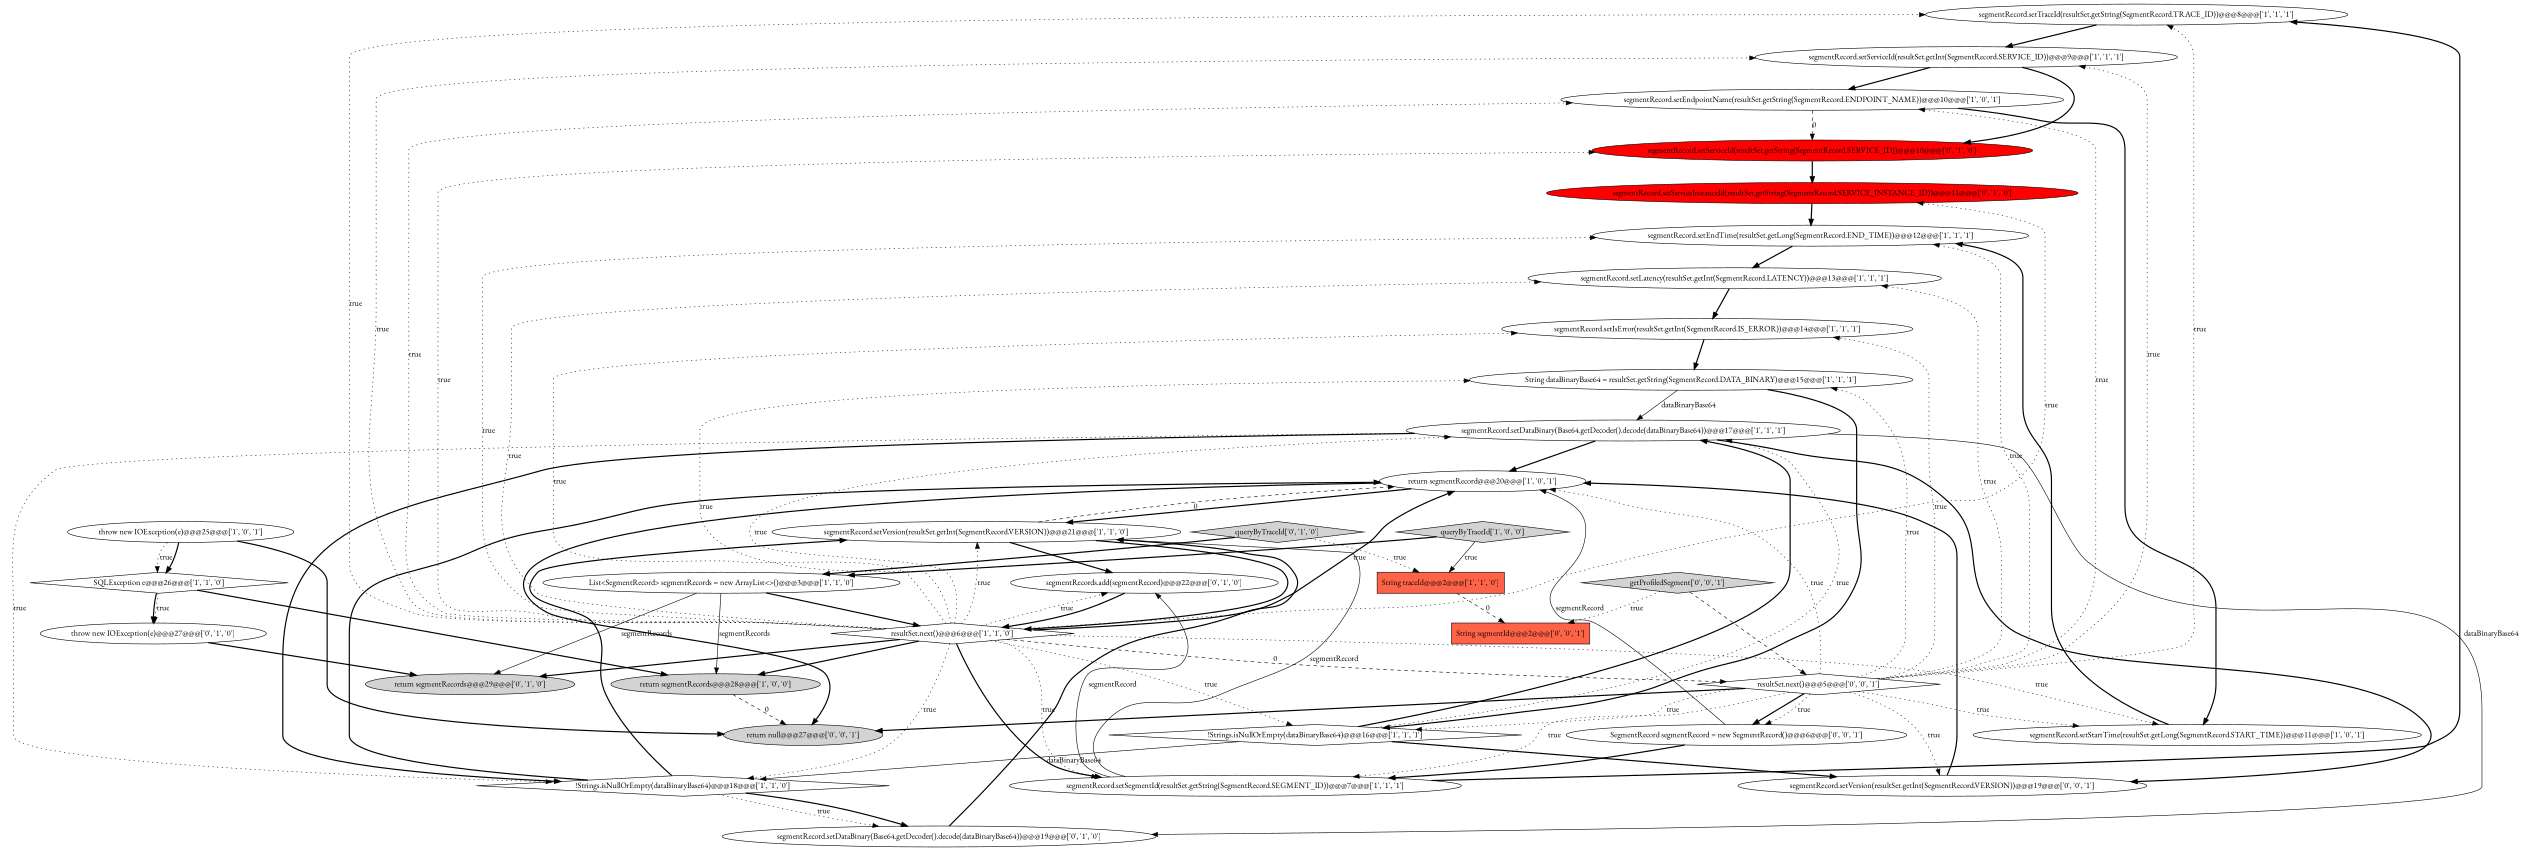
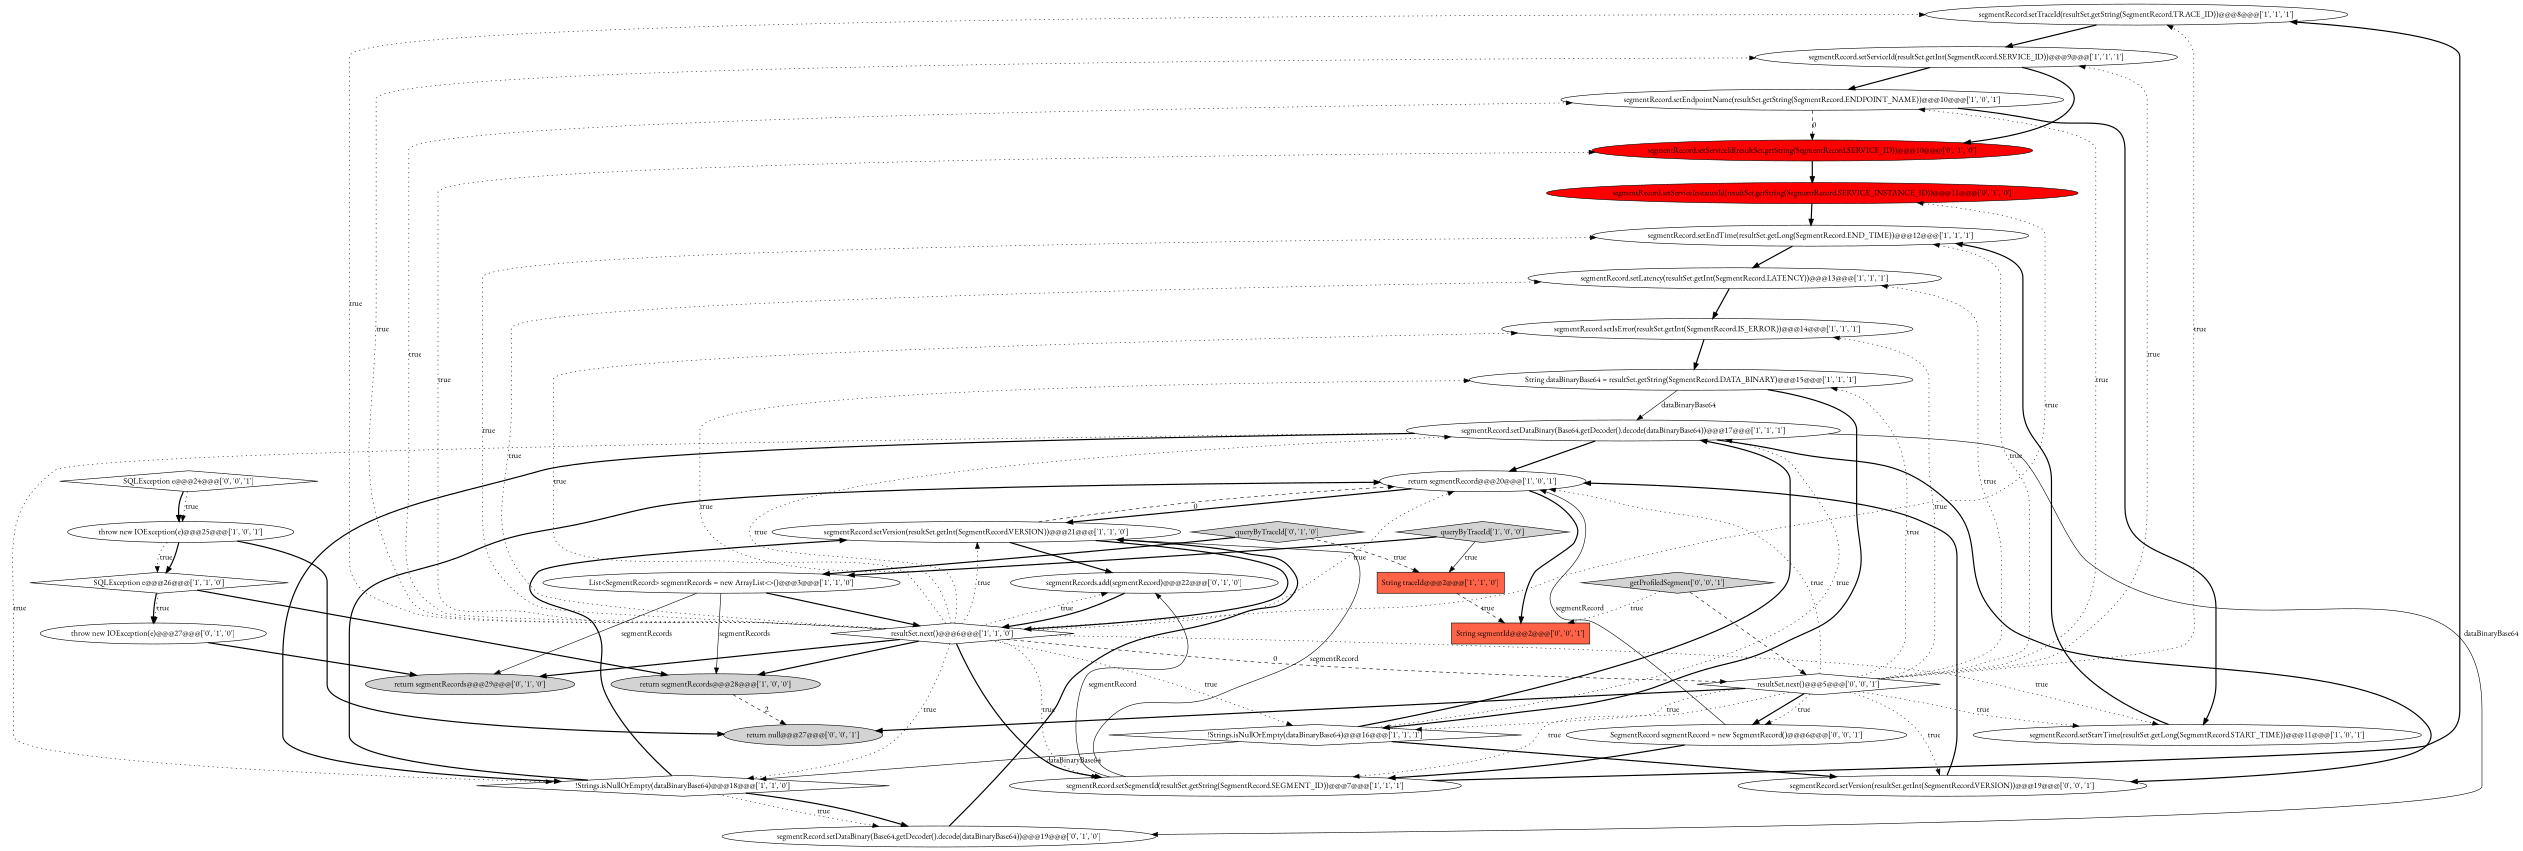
node "SQLException e@@@24@@@['0', '0', '1']": added
edge "return segmentRecord@@@20@@@['1', '0', '1']" -> "return null@@@27@@@['0', '0', '1']": now "return segmentRecord@@@20@@@['1', '0', '1']" -> "String segmentId@@@2@@@['0', '0', '1']"
edge "queryByTraceId['0', '1', '0']" -> "String traceId@@@2@@@['1', '1', '0']": style dotted -> dashed
edge "resultSet.next()@@@6@@@['1', '1', '0']" -> "return segmentRecord@@@20@@@['1', '0', '1']": style bold -> dotted
edge "String traceId@@@2@@@['1', '1', '0']" -> "String segmentId@@@2@@@['0', '0', '1']": label "0" -> "true"
edge "return segmentRecords@@@28@@@['1', '0', '0']" -> "return null@@@27@@@['0', '0', '1']": label "0" -> "2"
